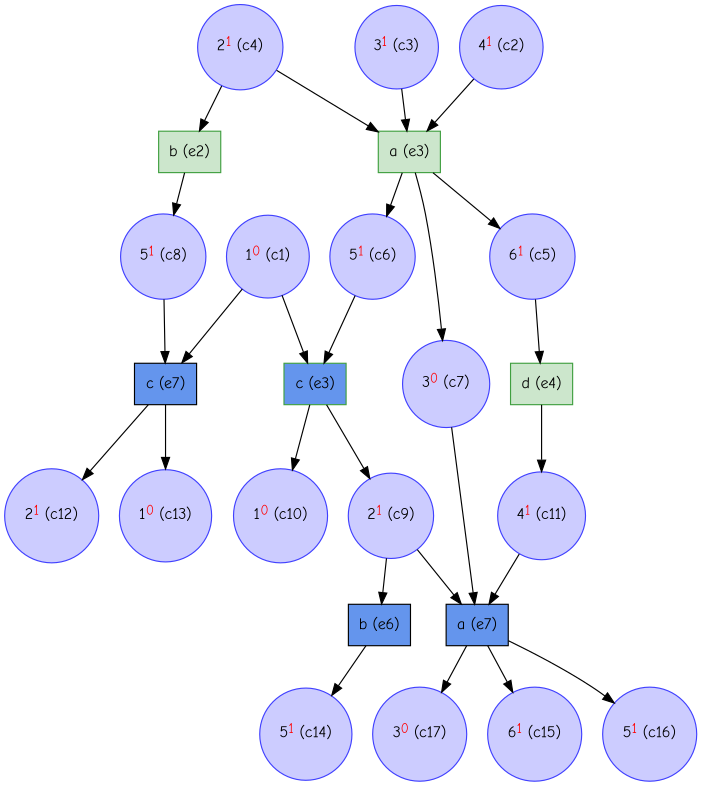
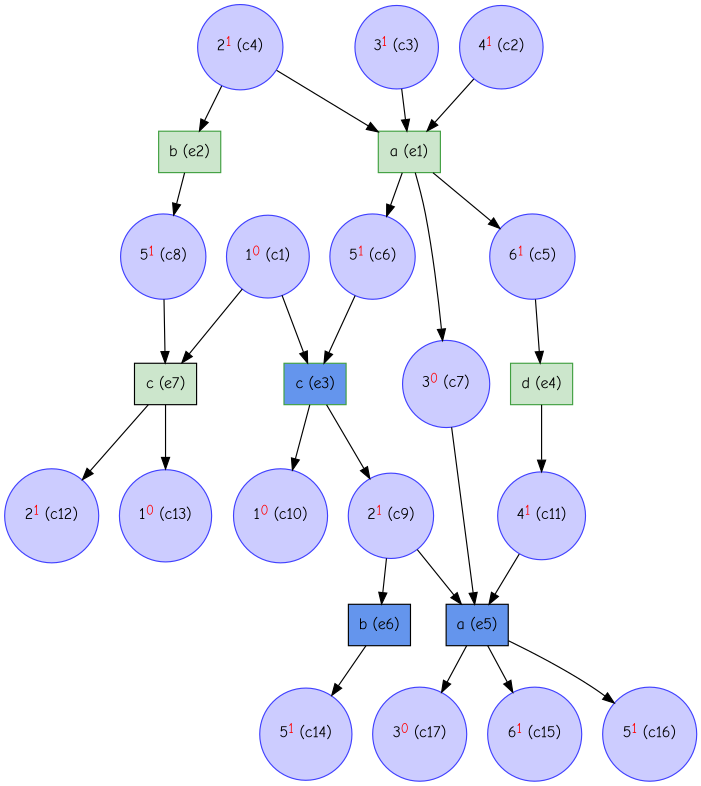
node "a (e3)": label "a (e3)" -> "a (e1)"
node "c (e7)": fillcolor cornflowerblue -> #cce6cc
node "a (e7)": label "a (e7)" -> "a (e5)"
